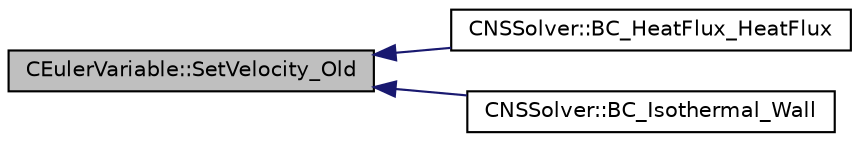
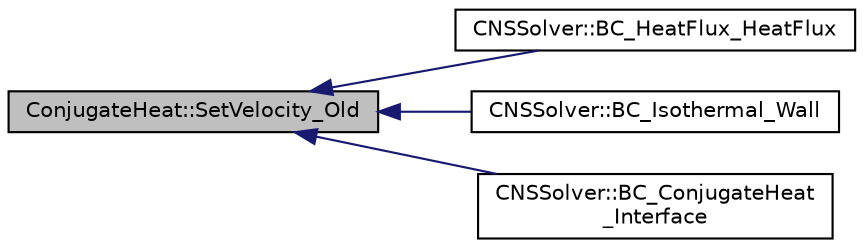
node "CEulerVariable::SetVelocity_Old": label "CEulerVariable::SetVelocity_Old" -> "ConjugateHeat::SetVelocity_Old"
node "CNSSolver::BC_ConjugateHeat _Interface": added
